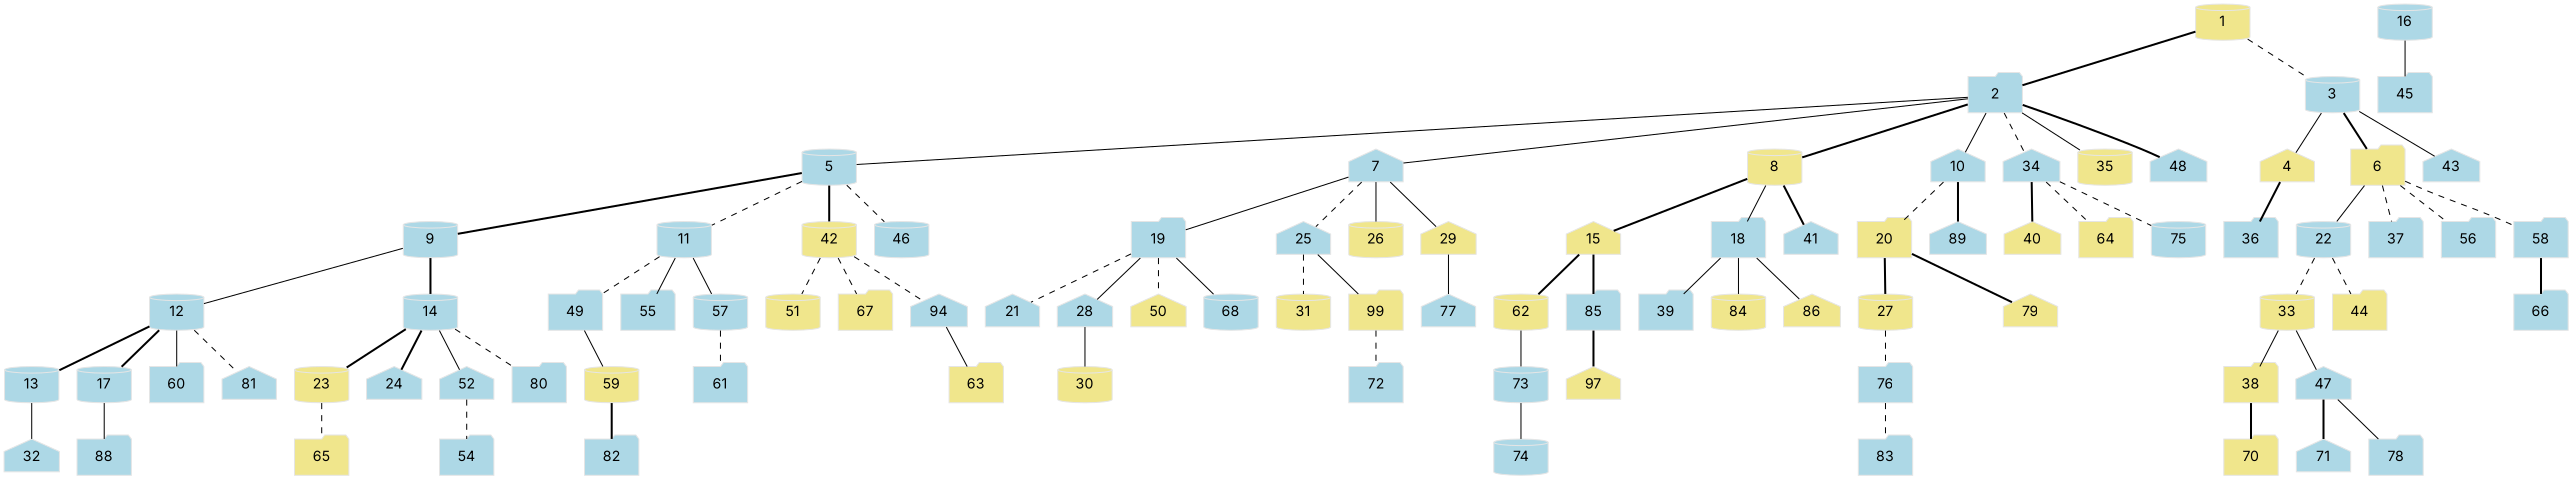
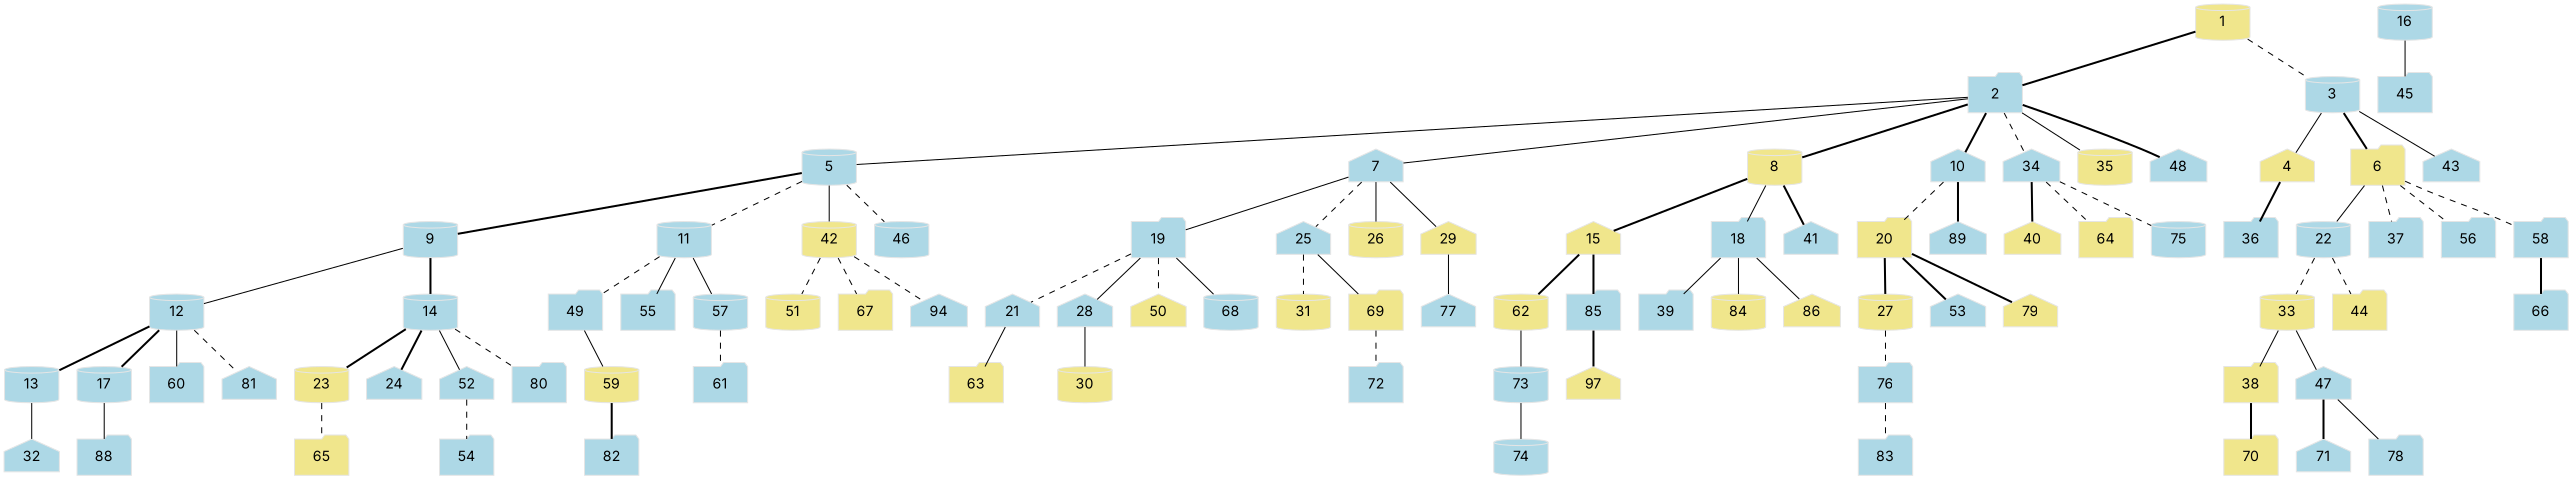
edge "2" -- "10": style solid -> bold
edge "5" -- "42": style bold -> solid
node "99": label "99" -> "69"
node "53": added
edge "94" -- "63": now "21" -- "63"
